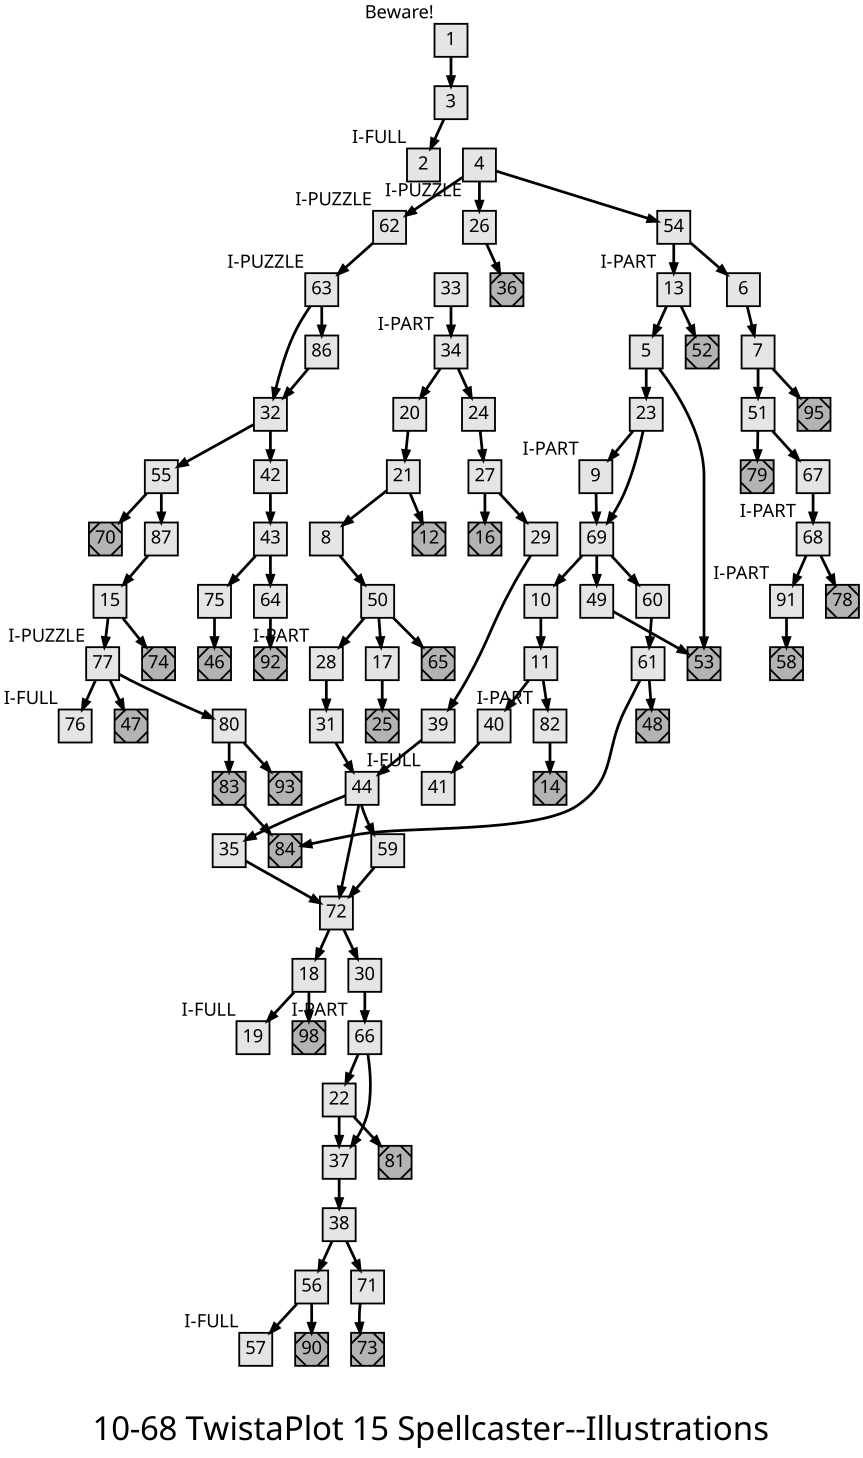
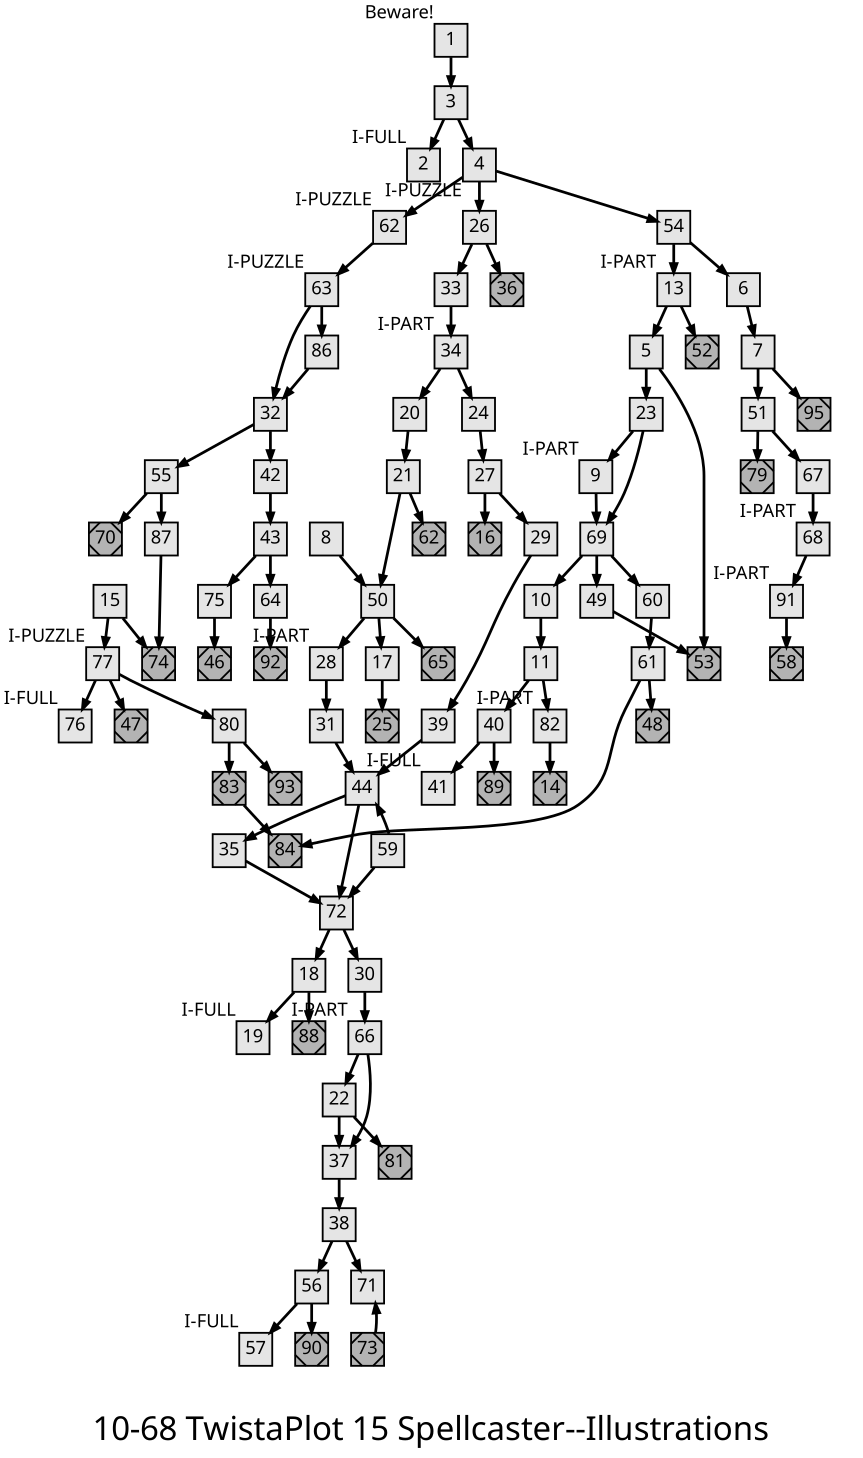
edge "3" -> "4 I-PUZZLE": added
edge "26" -> "33": added
edge "21" -> "8": now "21" -> "50"
node "12": label "12" -> "62"
edge "87" -> "15": now "87" -> "74"
node "78": removed
node "89": added
edge "44" -> "59": reversed
node "98": label "98" -> "88"
edge "71" -> "73": reversed
